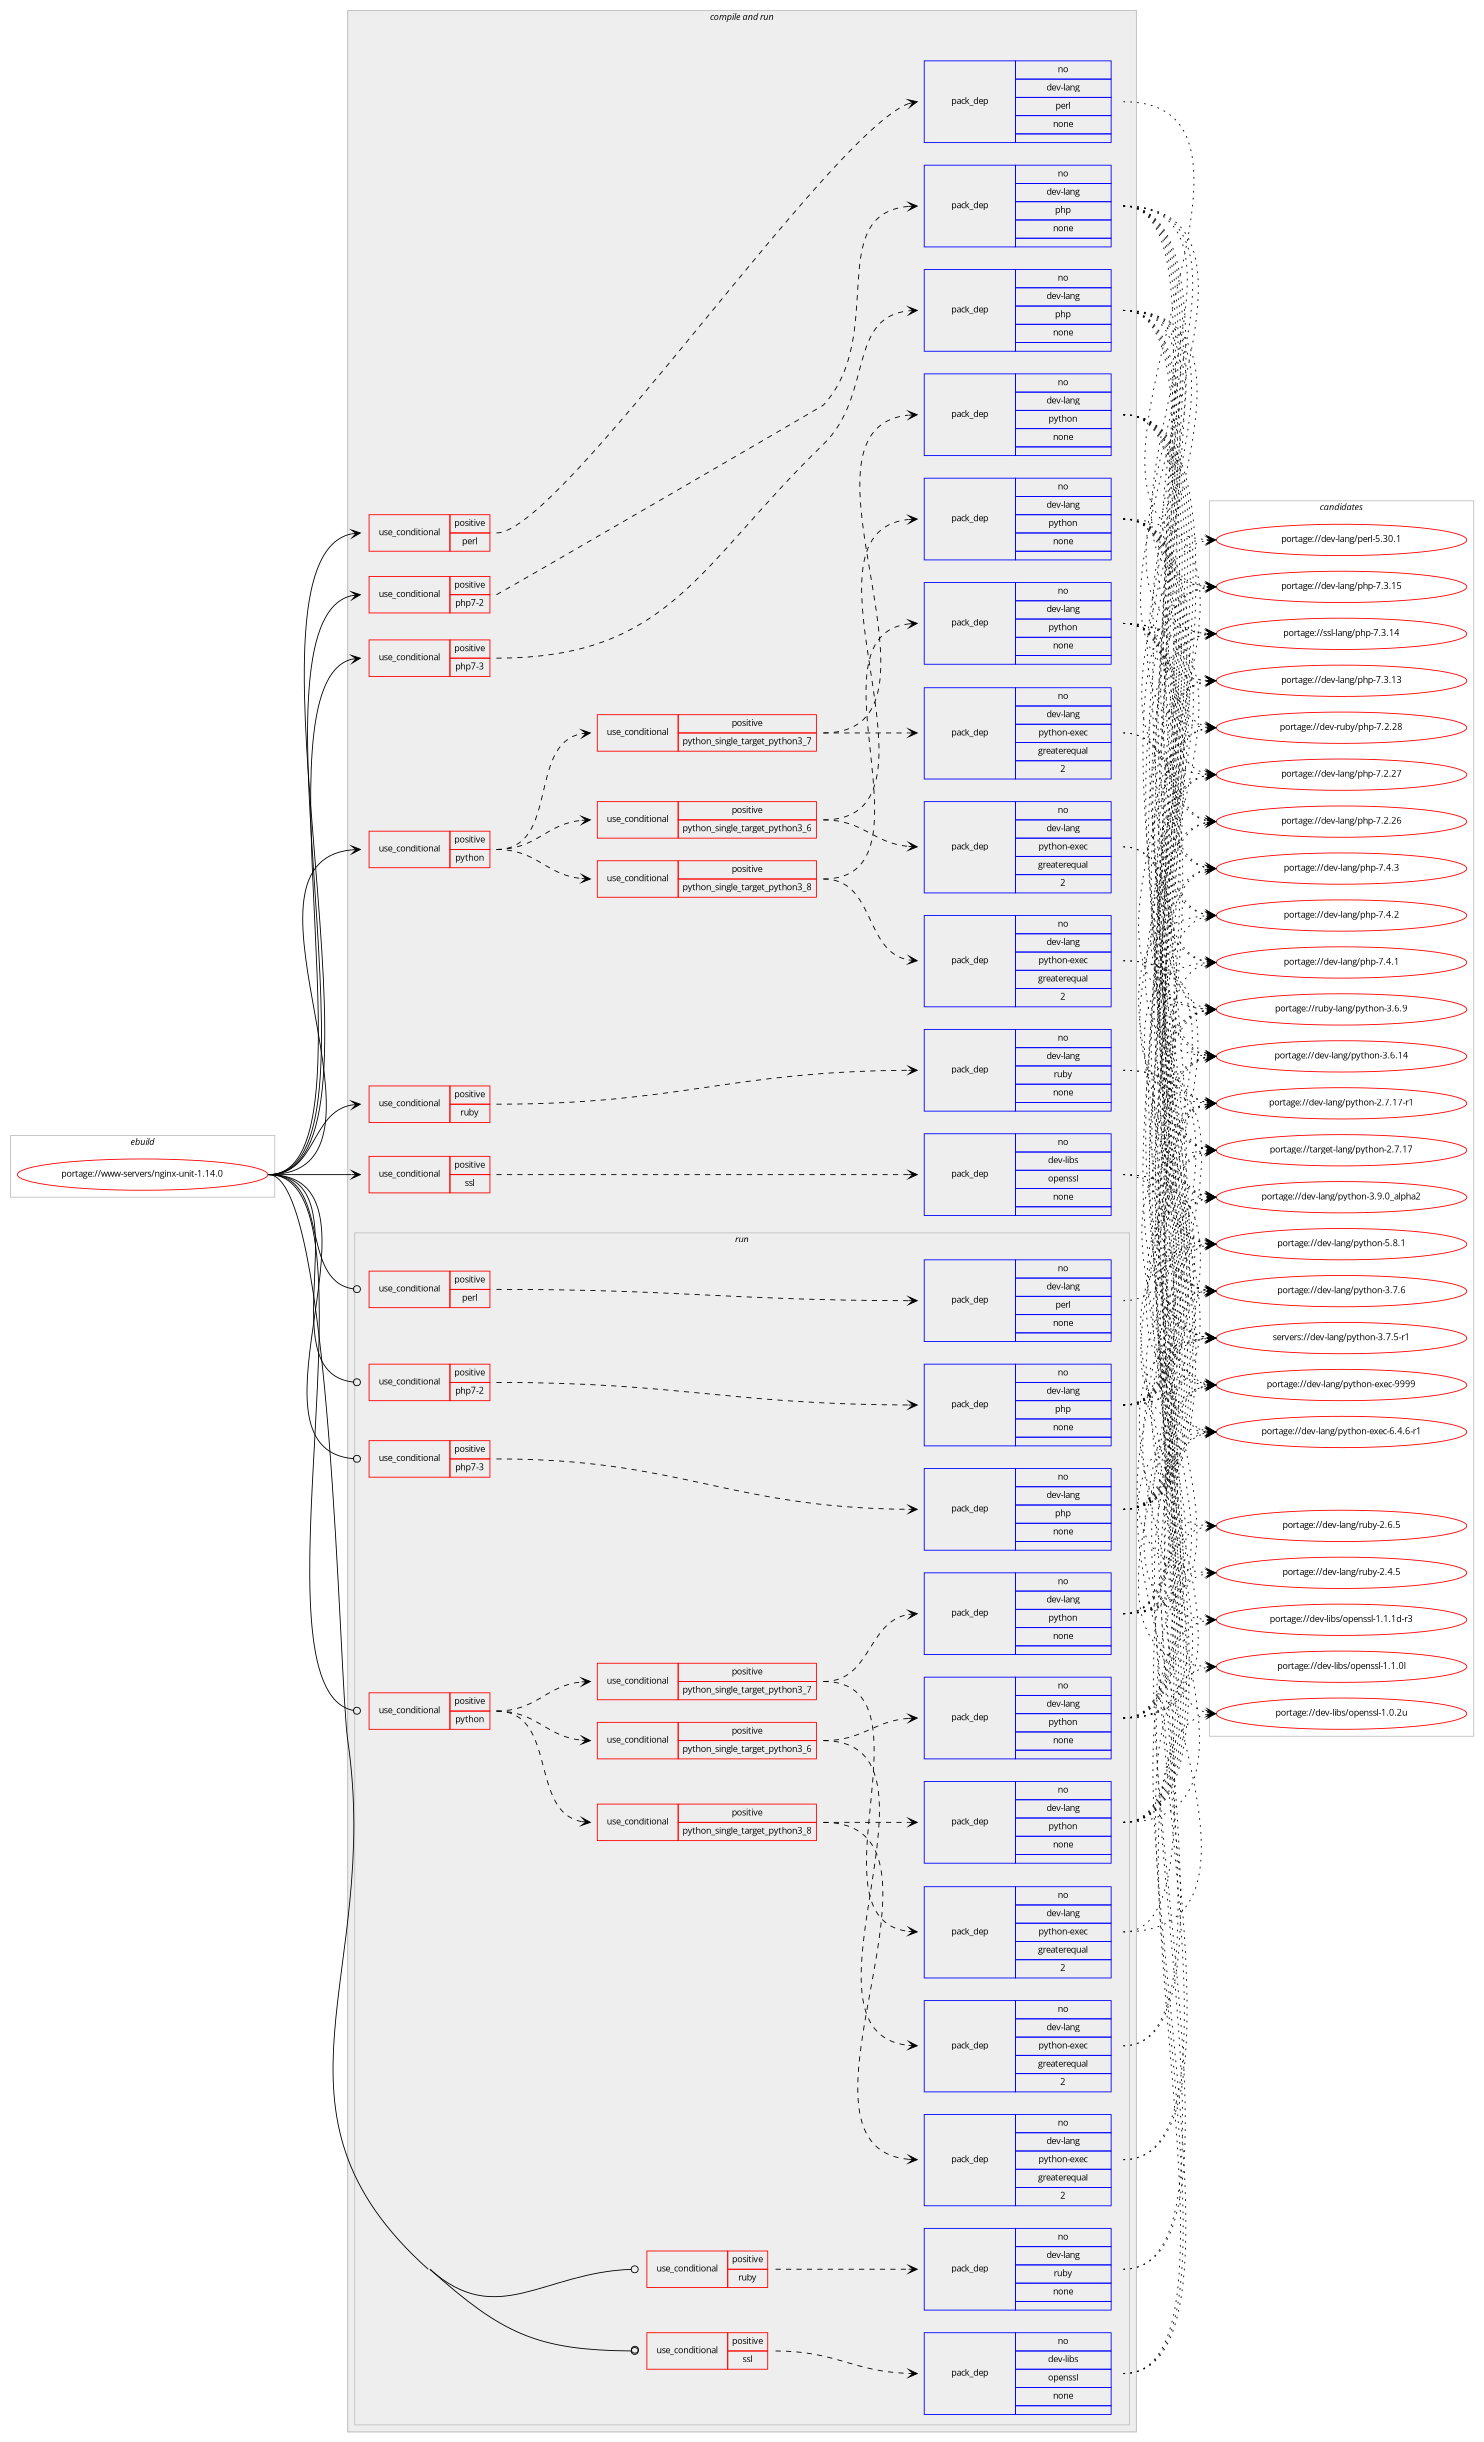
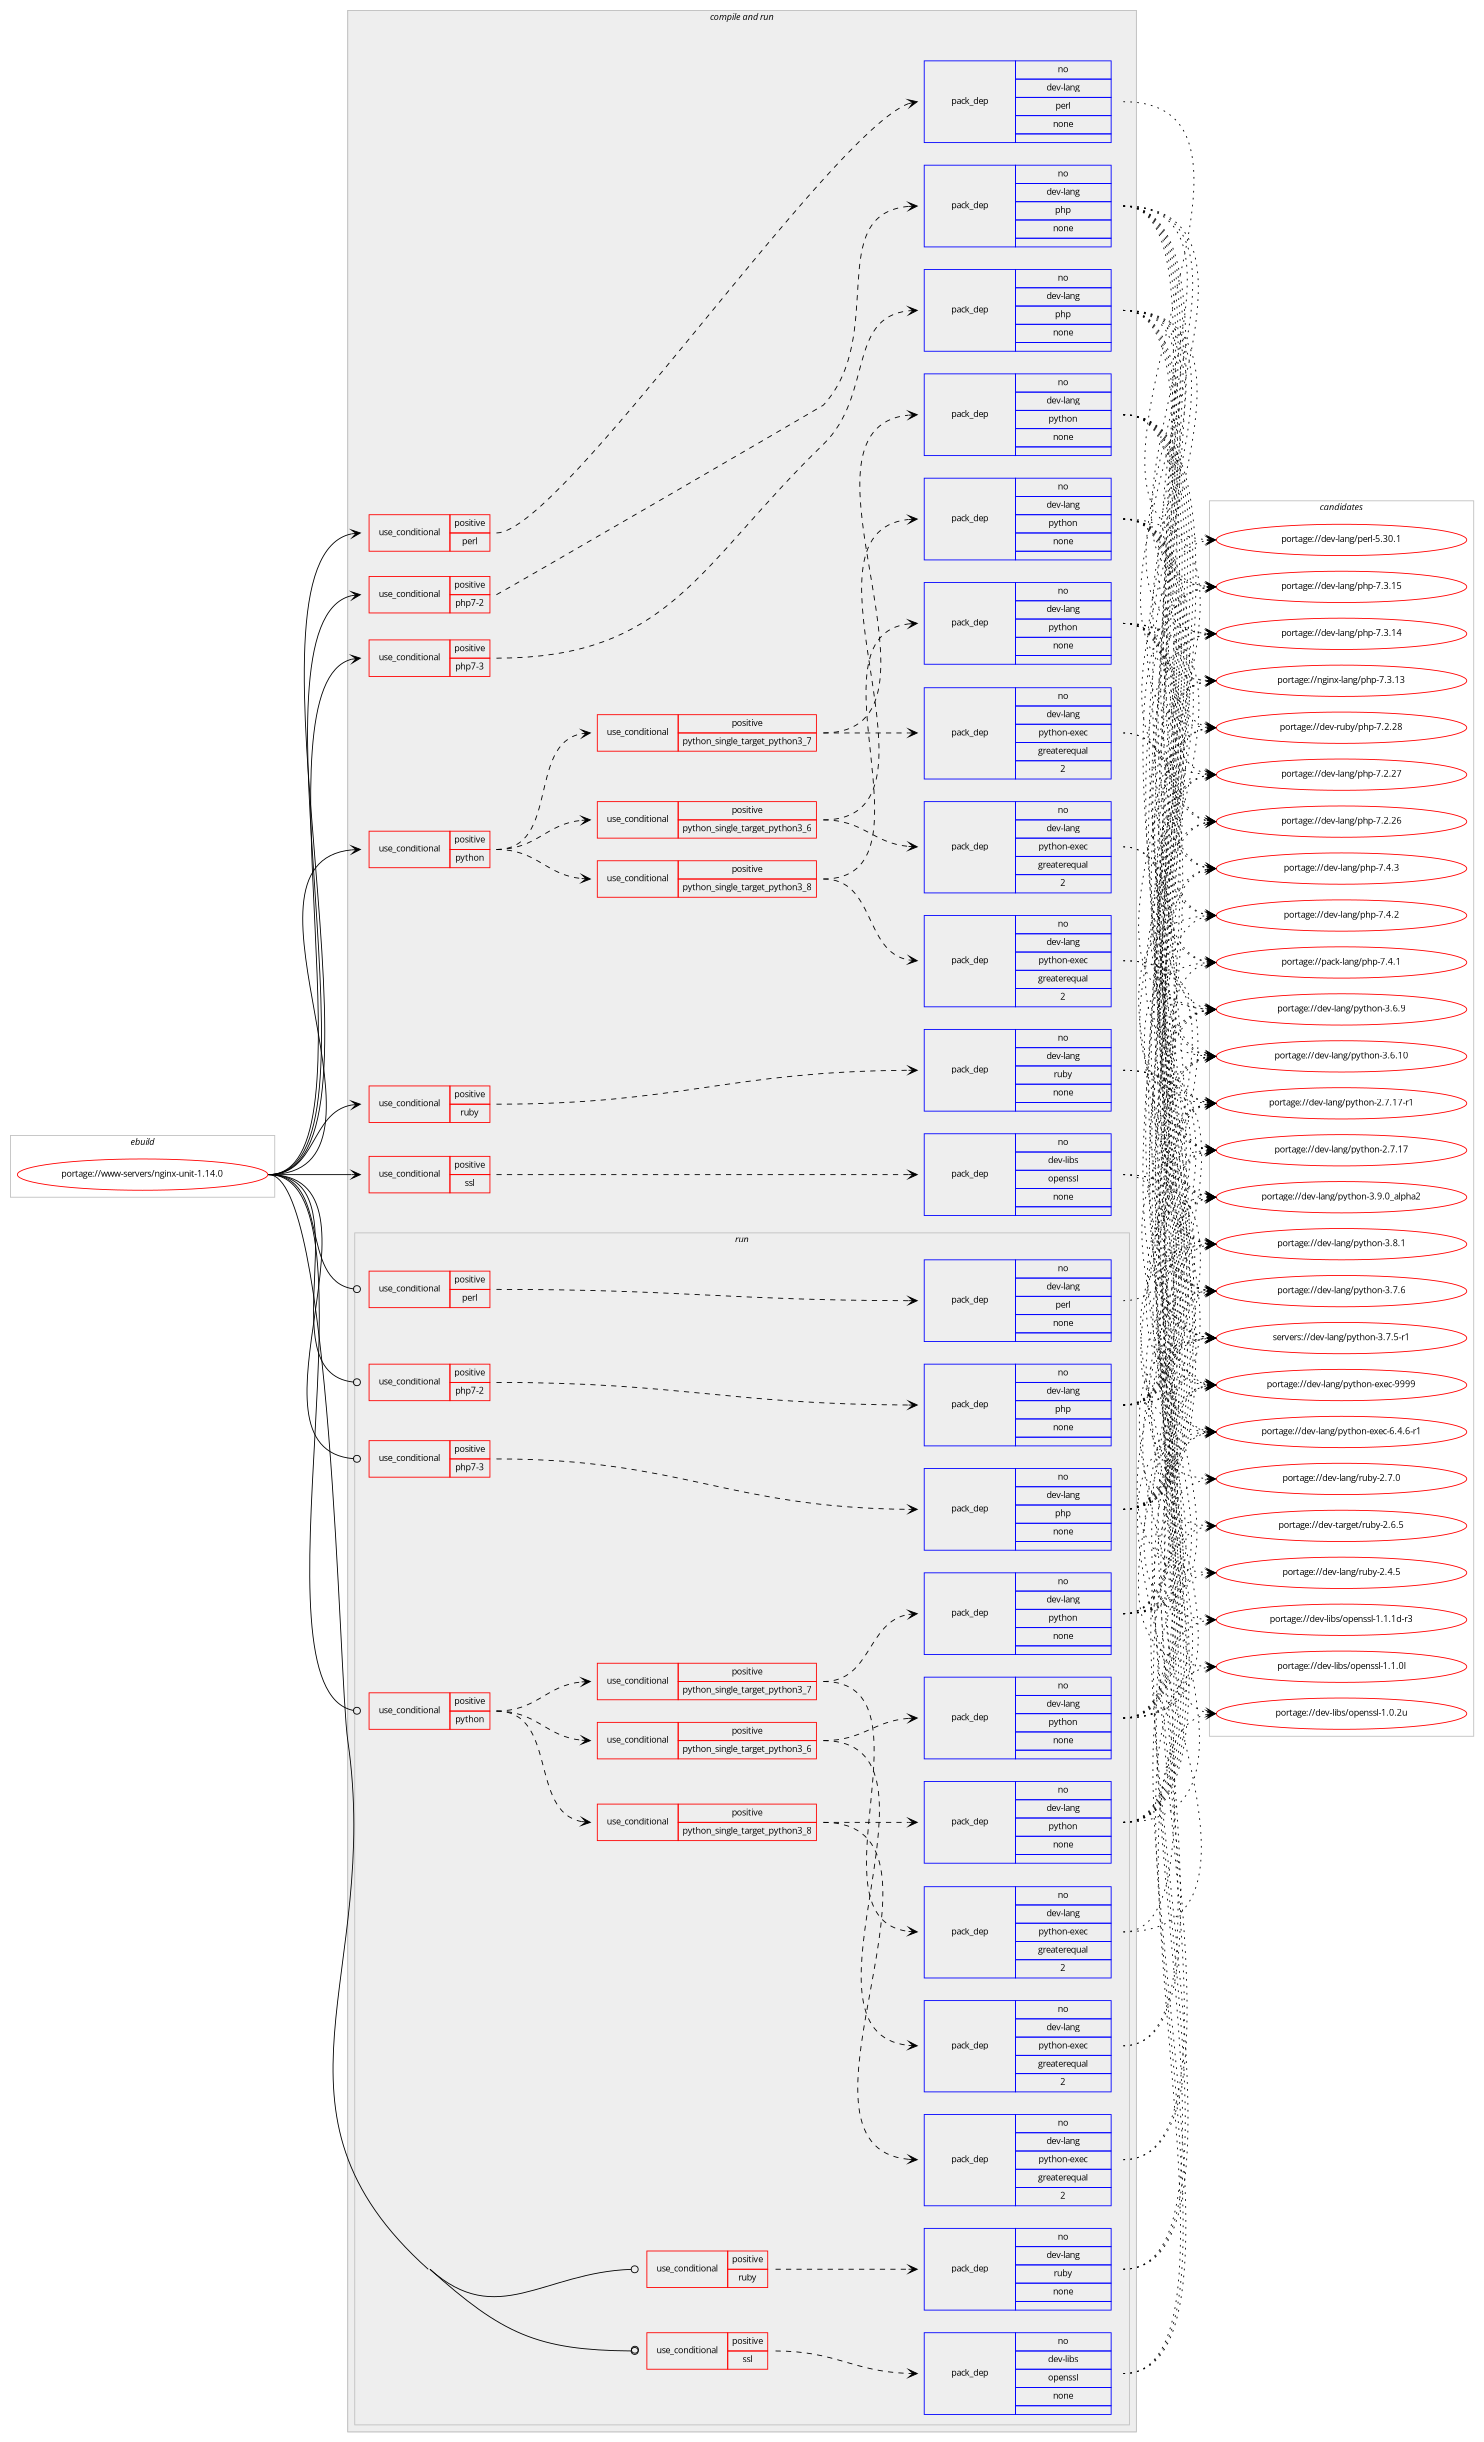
node "portage://ssl-lang/php-7.3.14": label "portage://ssl-lang/php-7.3.14" -> "portage://dev-lang/php-7.3.14"
node "portage://dev-lang/php-7.3.13": label "portage://dev-lang/php-7.3.13" -> "portage://nginx-lang/php-7.3.13"
node "portage://dev-lang/php-7.4.1": label "portage://dev-lang/php-7.4.1" -> "portage://pack-lang/php-7.4.1"
node "portage://ruby-lang/python-3.6.9": label "portage://ruby-lang/python-3.6.9" -> "portage://dev-lang/python-3.6.9"
node "portage://dev-lang/python-3.6.14": label "portage://dev-lang/python-3.6.14" -> "portage://dev-lang/python-3.6.10"
node "portage://target-lang/python-2.7.17": label "portage://target-lang/python-2.7.17" -> "portage://dev-lang/python-2.7.17"
node "portage://dev-lang/python-5.8.1": label "portage://dev-lang/python-5.8.1" -> "portage://dev-lang/python-3.8.1"
node "portage://dev-lang/ruby-2.7.0": added
node "portage://dev-lang/ruby-2.6.5": label "portage://dev-lang/ruby-2.6.5" -> "portage://dev-target/ruby-2.6.5"
